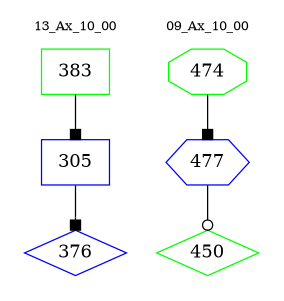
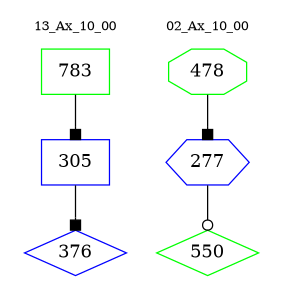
cluster "09_Ax_10_00": label "09_Ax_10_00" -> "02_Ax_10_00"
node "383": label "383" -> "783"
node "474": label "474" -> "478"
node "477": label "477" -> "277"
node "450": label "450" -> "550"
